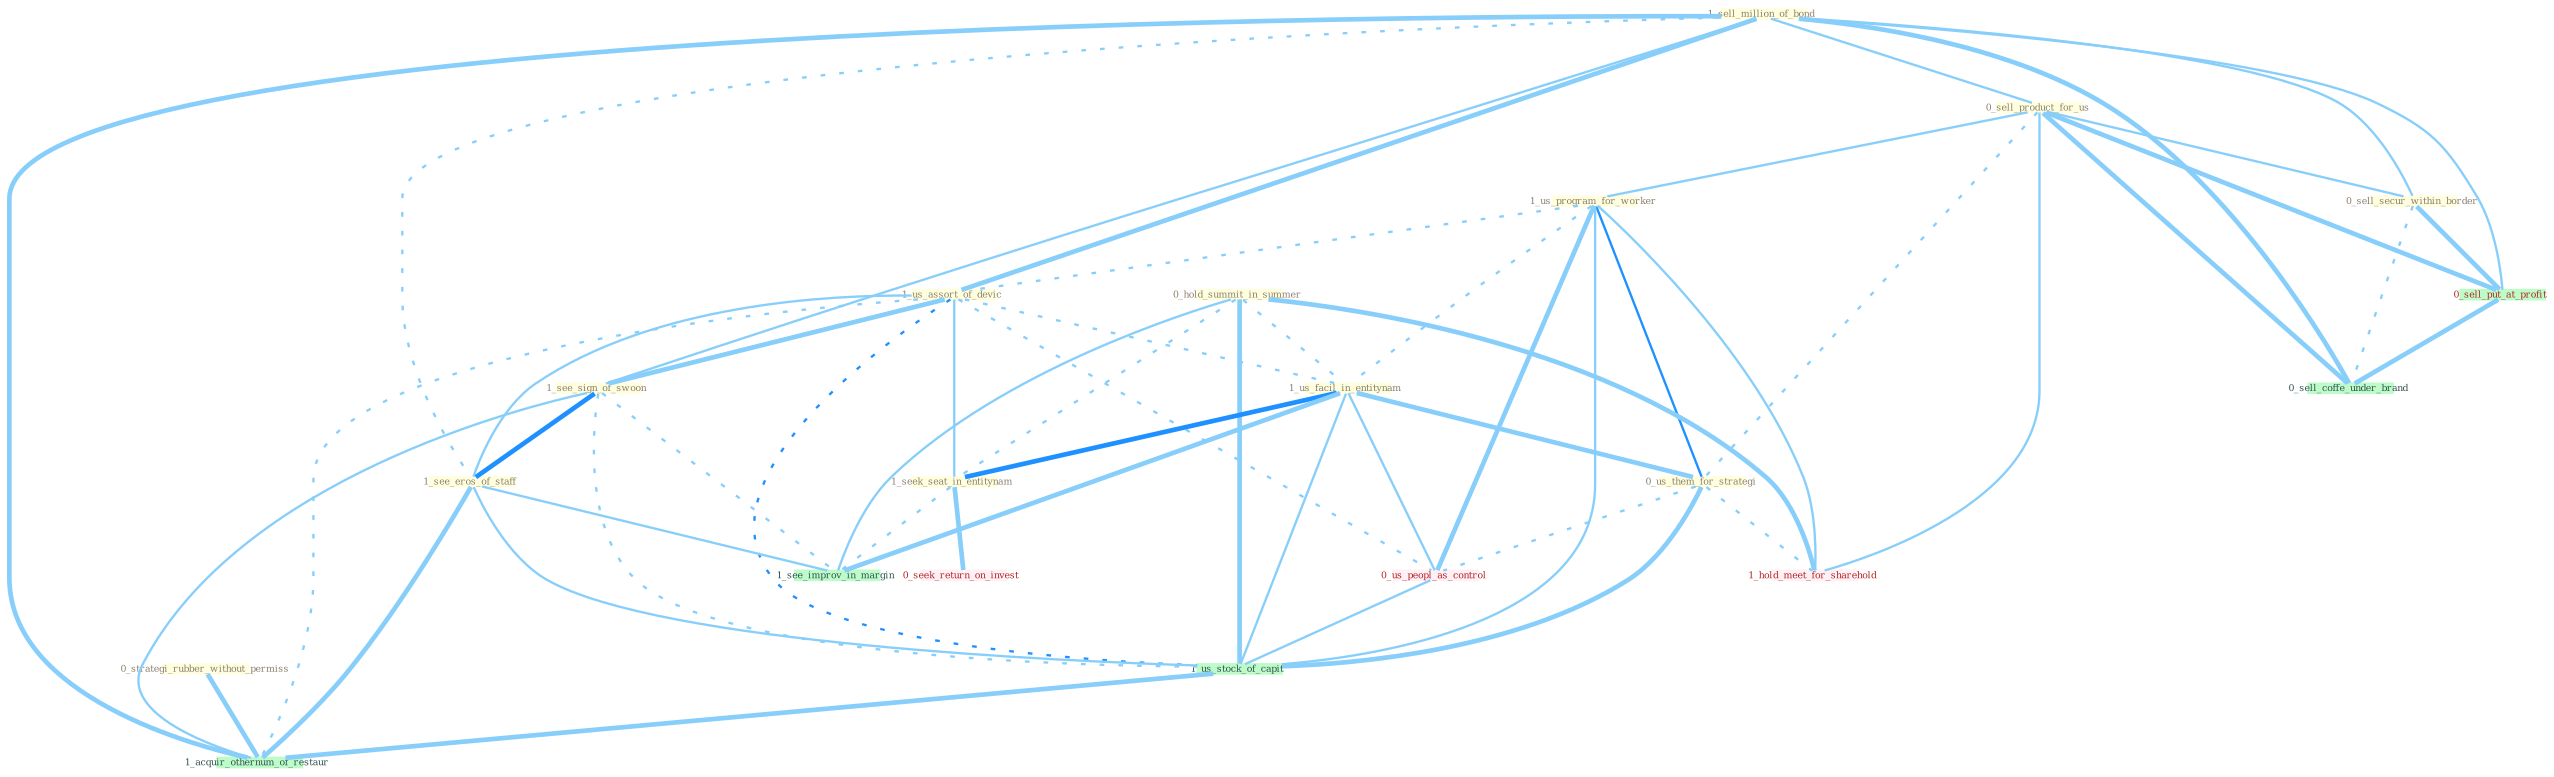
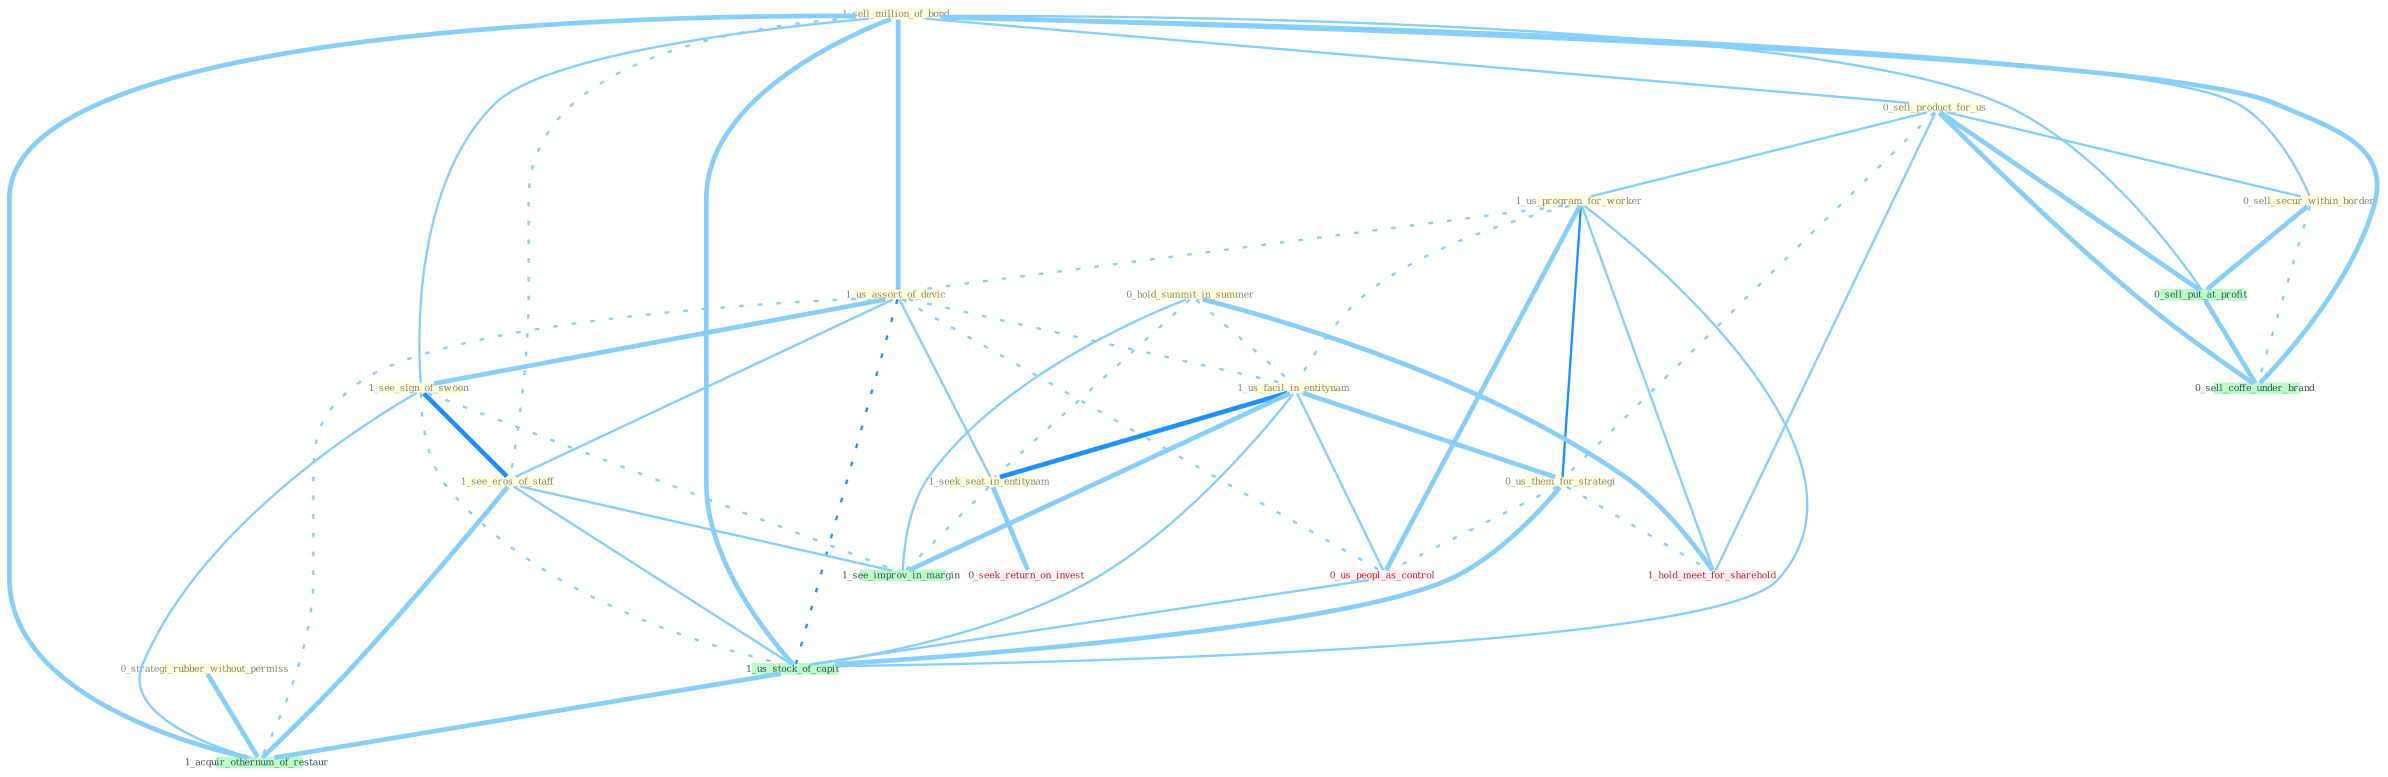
node "0_sell_put_at_profit": fontcolor #b22222 -> #2f4f4f
edge "0_hold_summit_in_summer" -- "1_us_stock_of_capit": now "1_sell_million_of_bond" -- "1_us_stock_of_capit"
